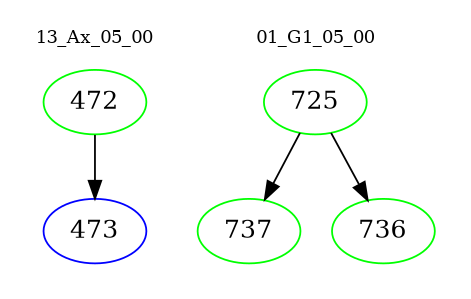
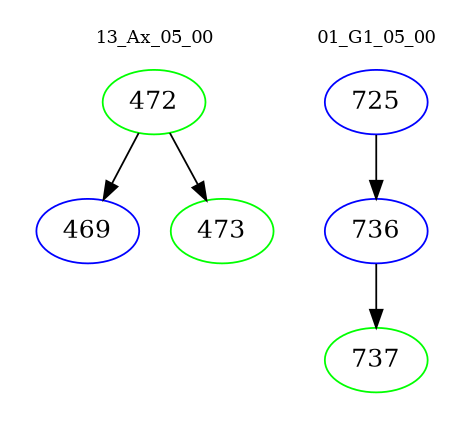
node "725": color green -> blue
edge "725" -> "737": now "736" -> "737"
node "469": added
node "473": color blue -> green
node "736": color green -> blue
